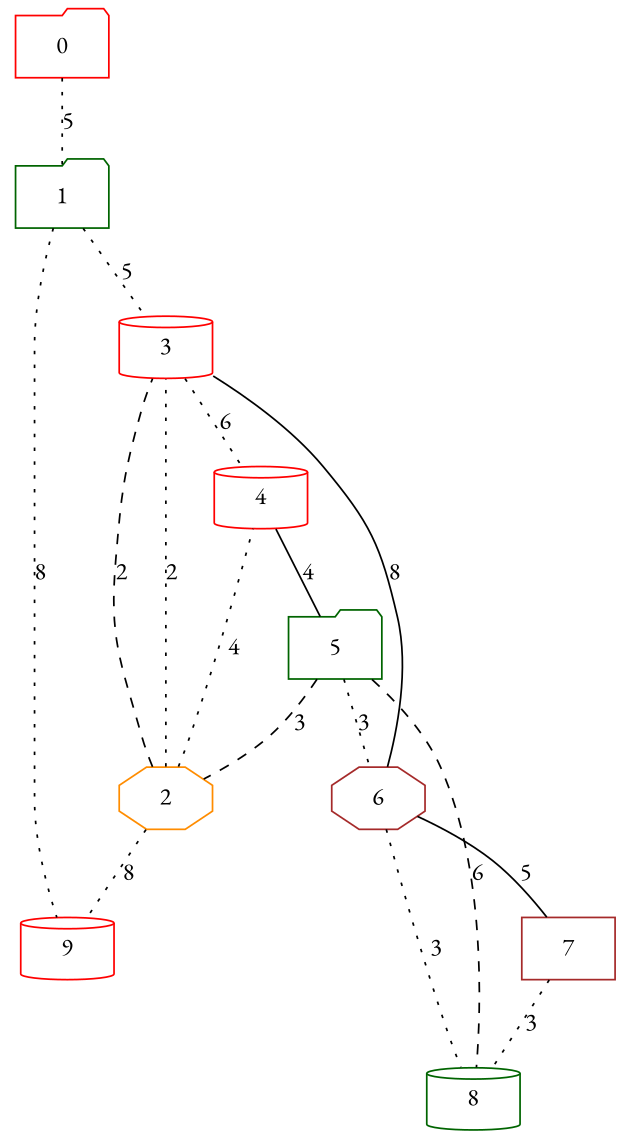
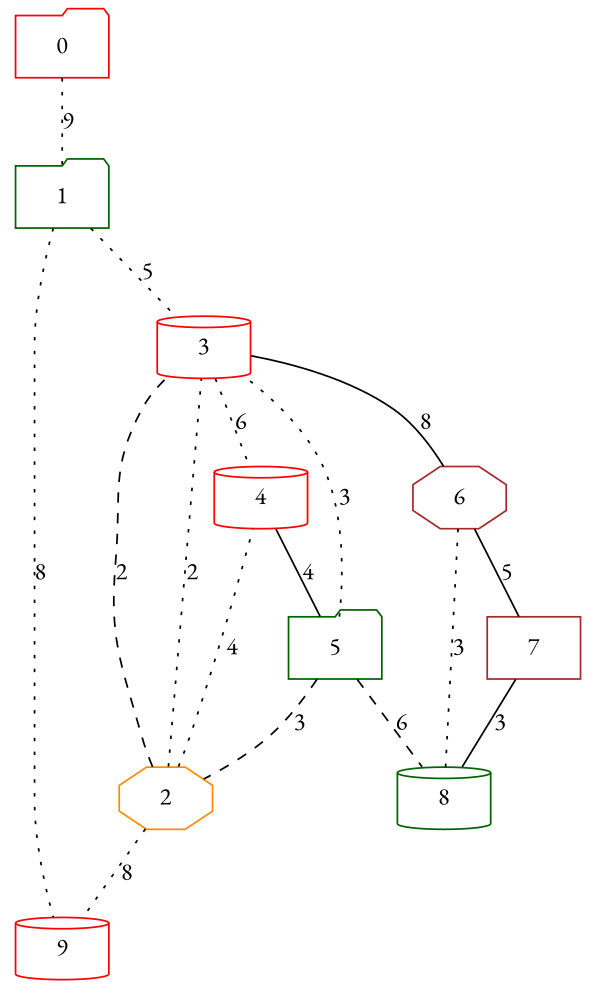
edge "0" -- "1": label "5" -> "9"
edge "5" -- "6": now "5" -- "3"
edge "7" -- "8": style dotted -> solid
